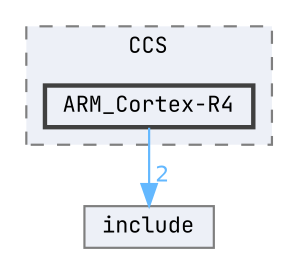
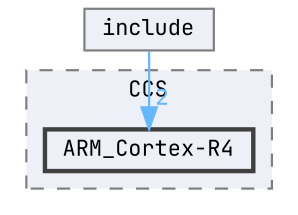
edge "ARM_Cortex-R4" -> "include": reversed
